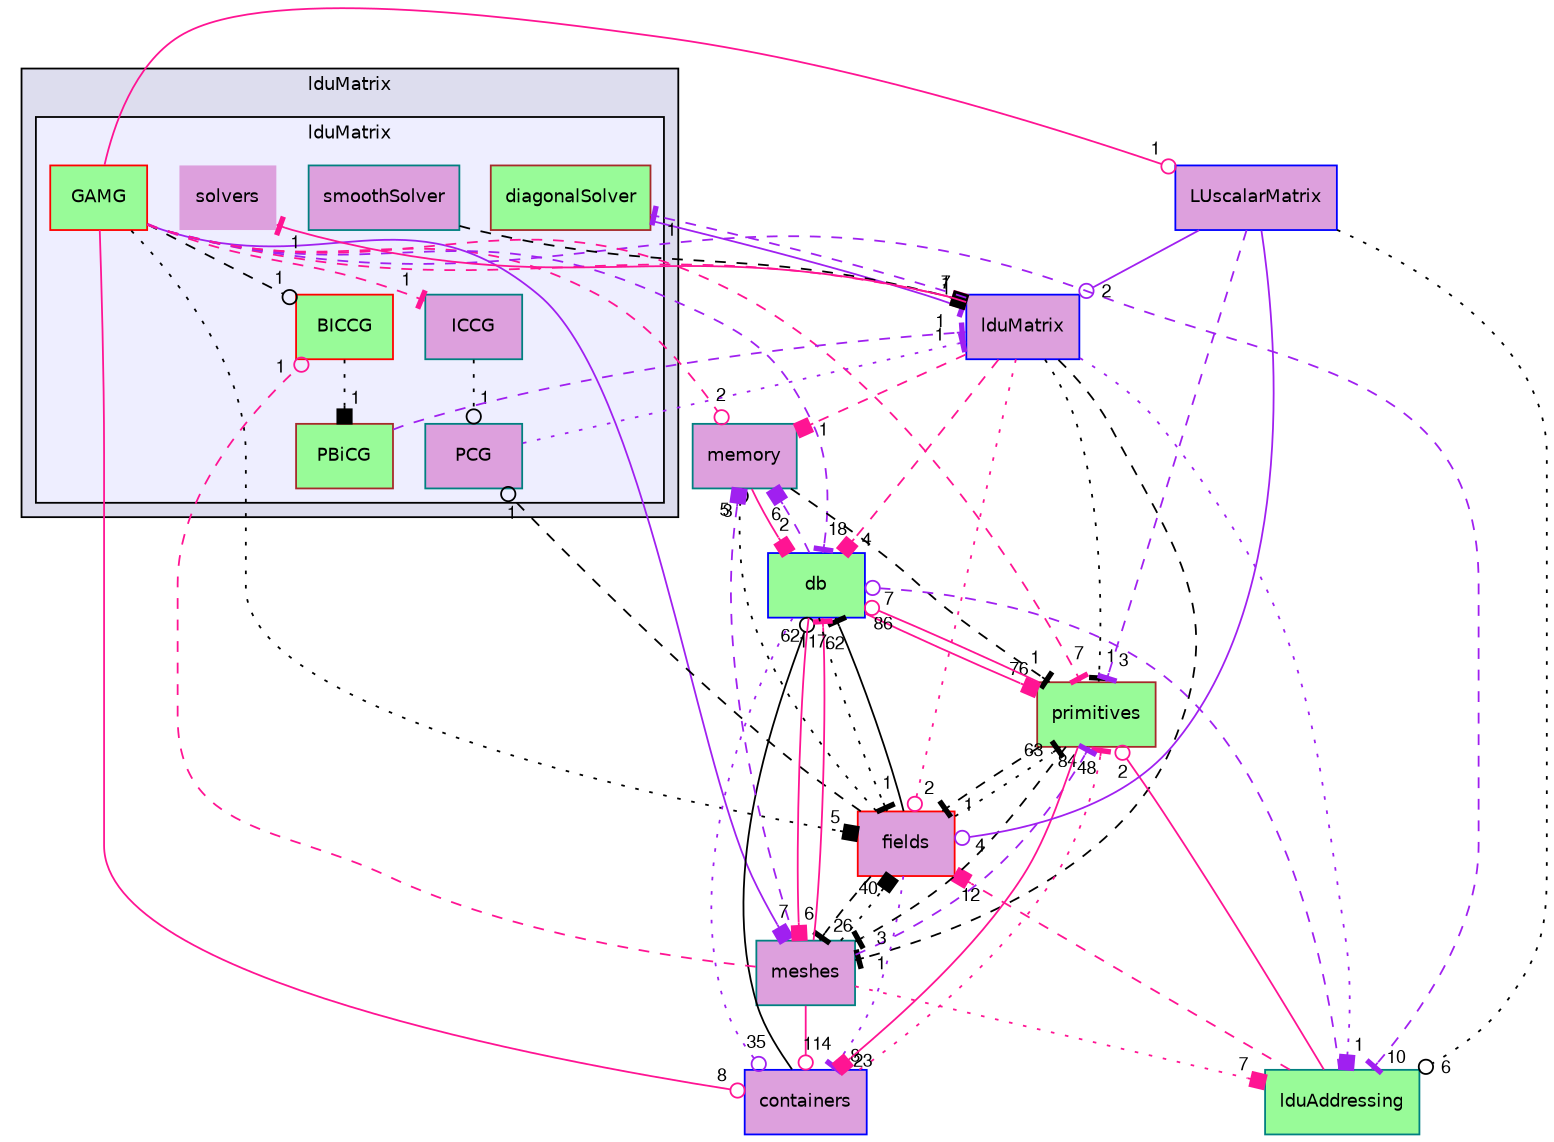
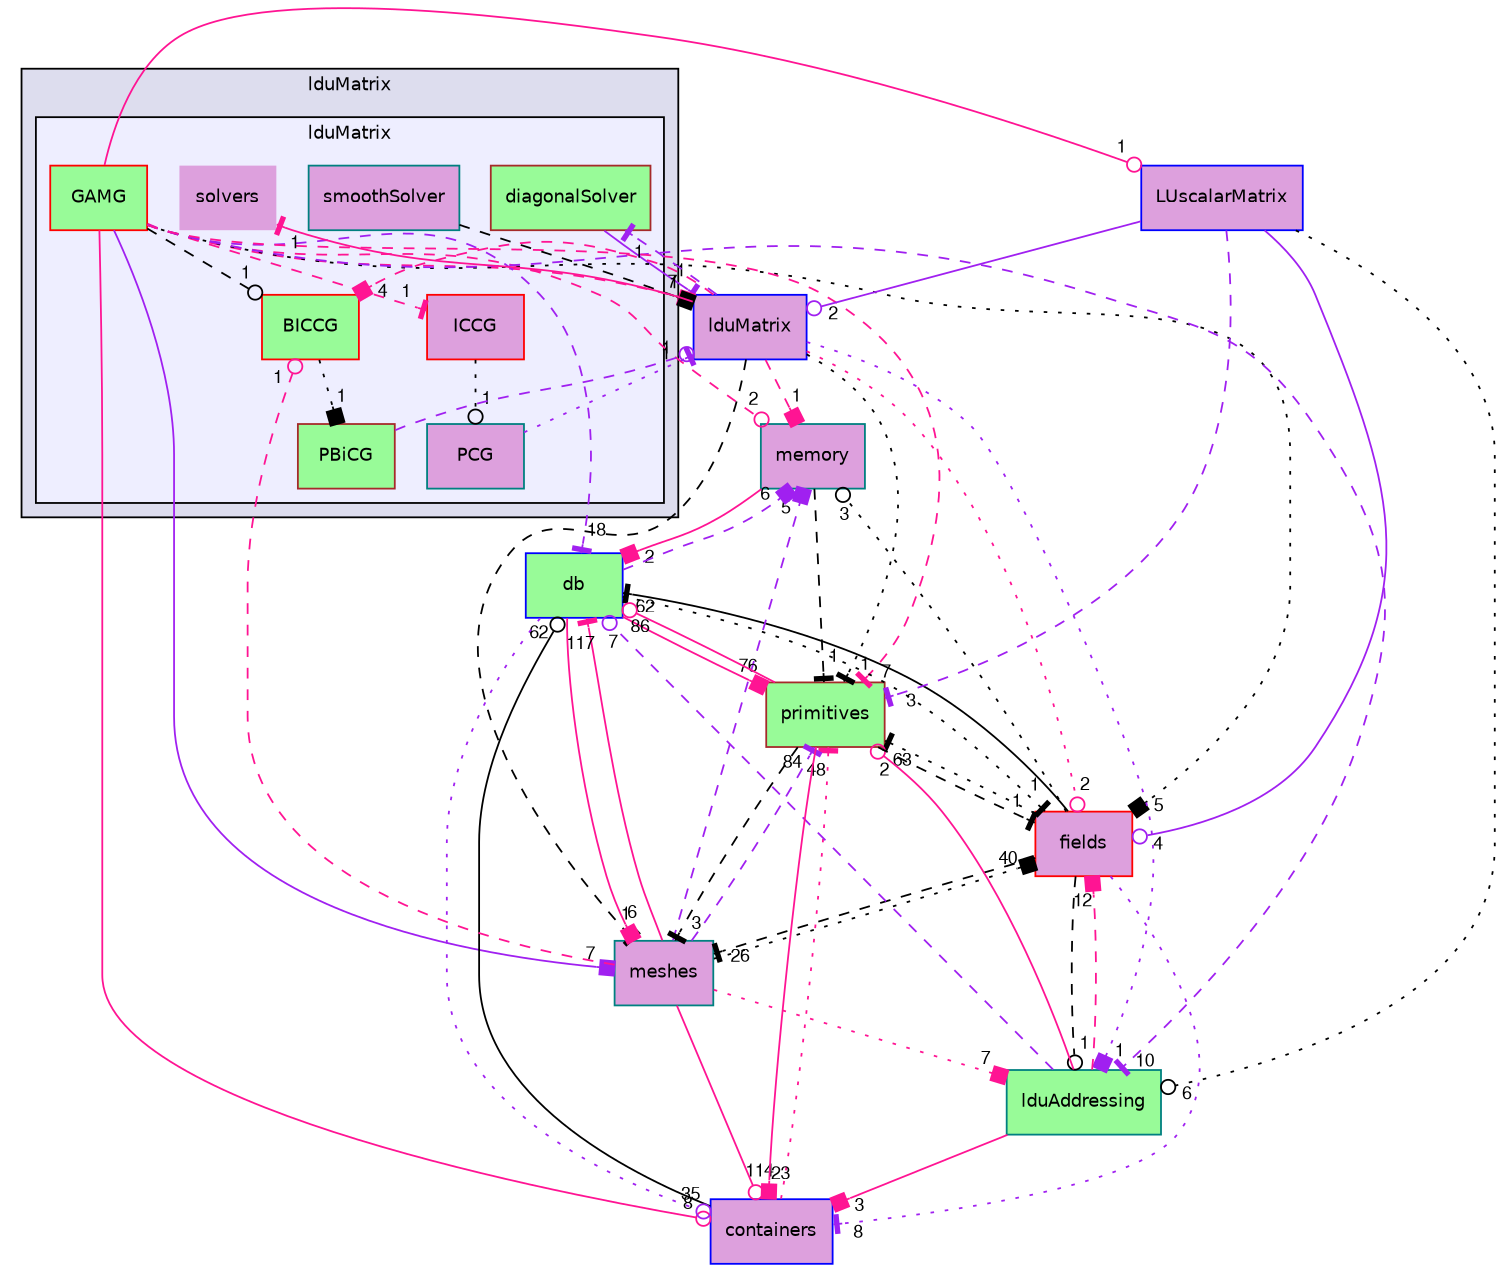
node "ICCG": color teal -> red
edge "PBiCG" -> "lduMatrix": arrowhead tee -> odot
edge "lduMatrix" -> "db": now "lduMatrix" -> "BICCG"
edge "fields" -> "PCG": now "fields" -> "lduAddressing"
edge "lduAddressing" -> "containers": added
